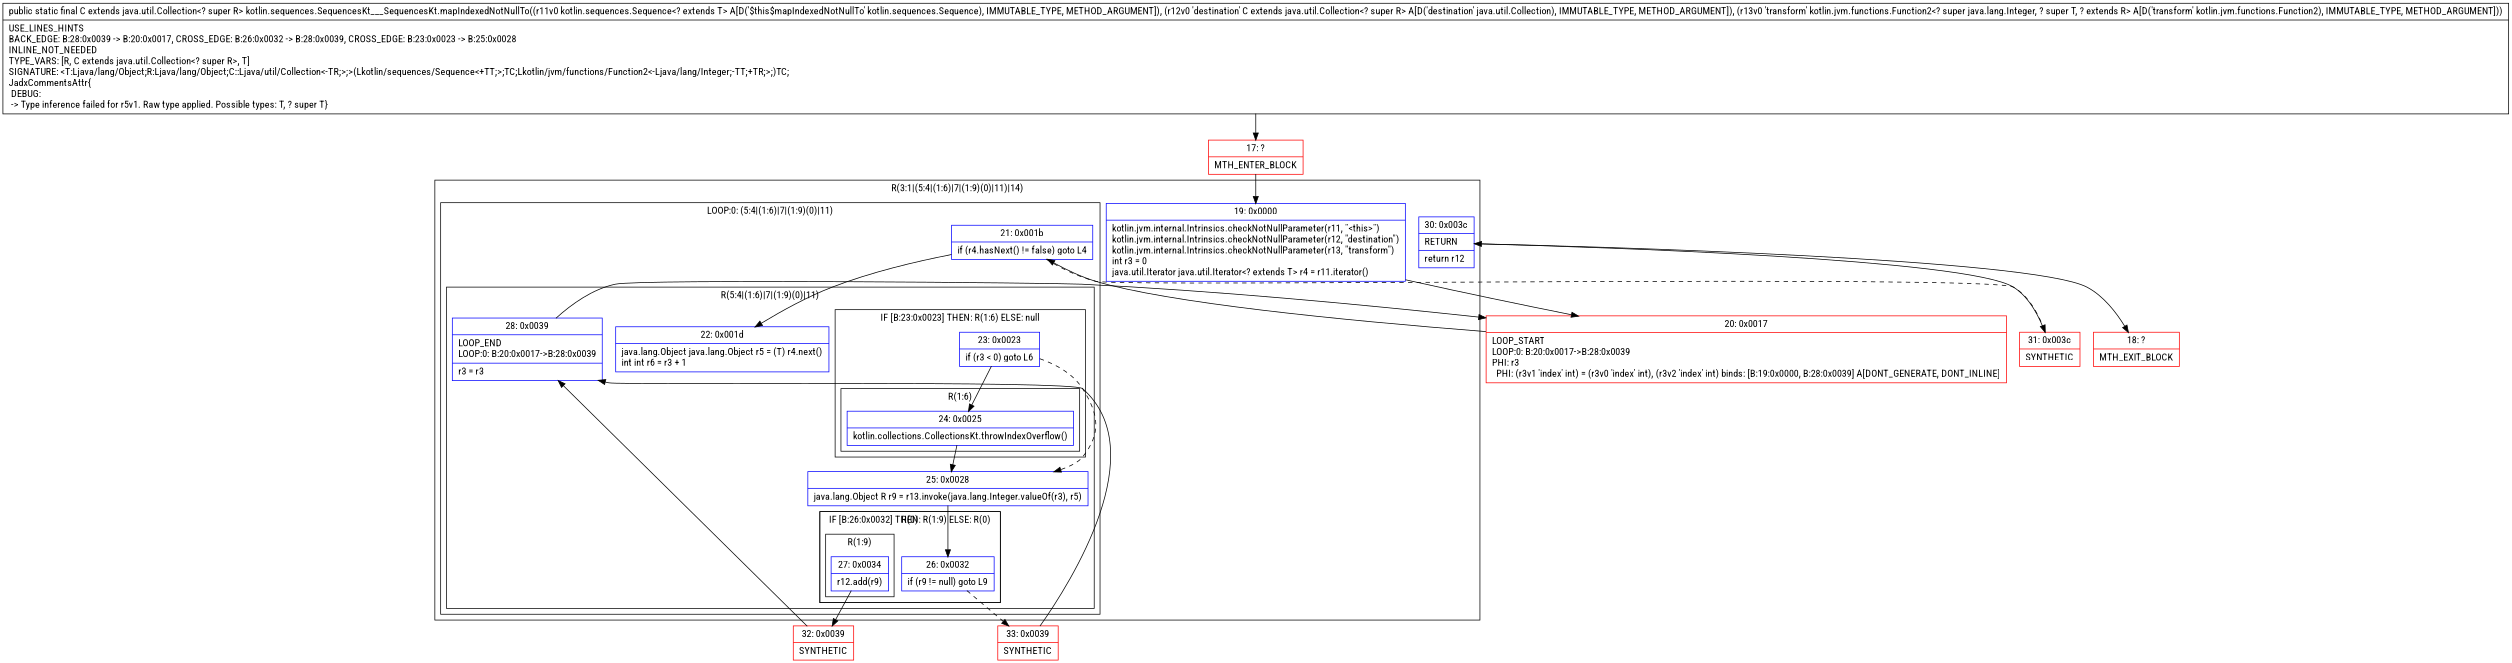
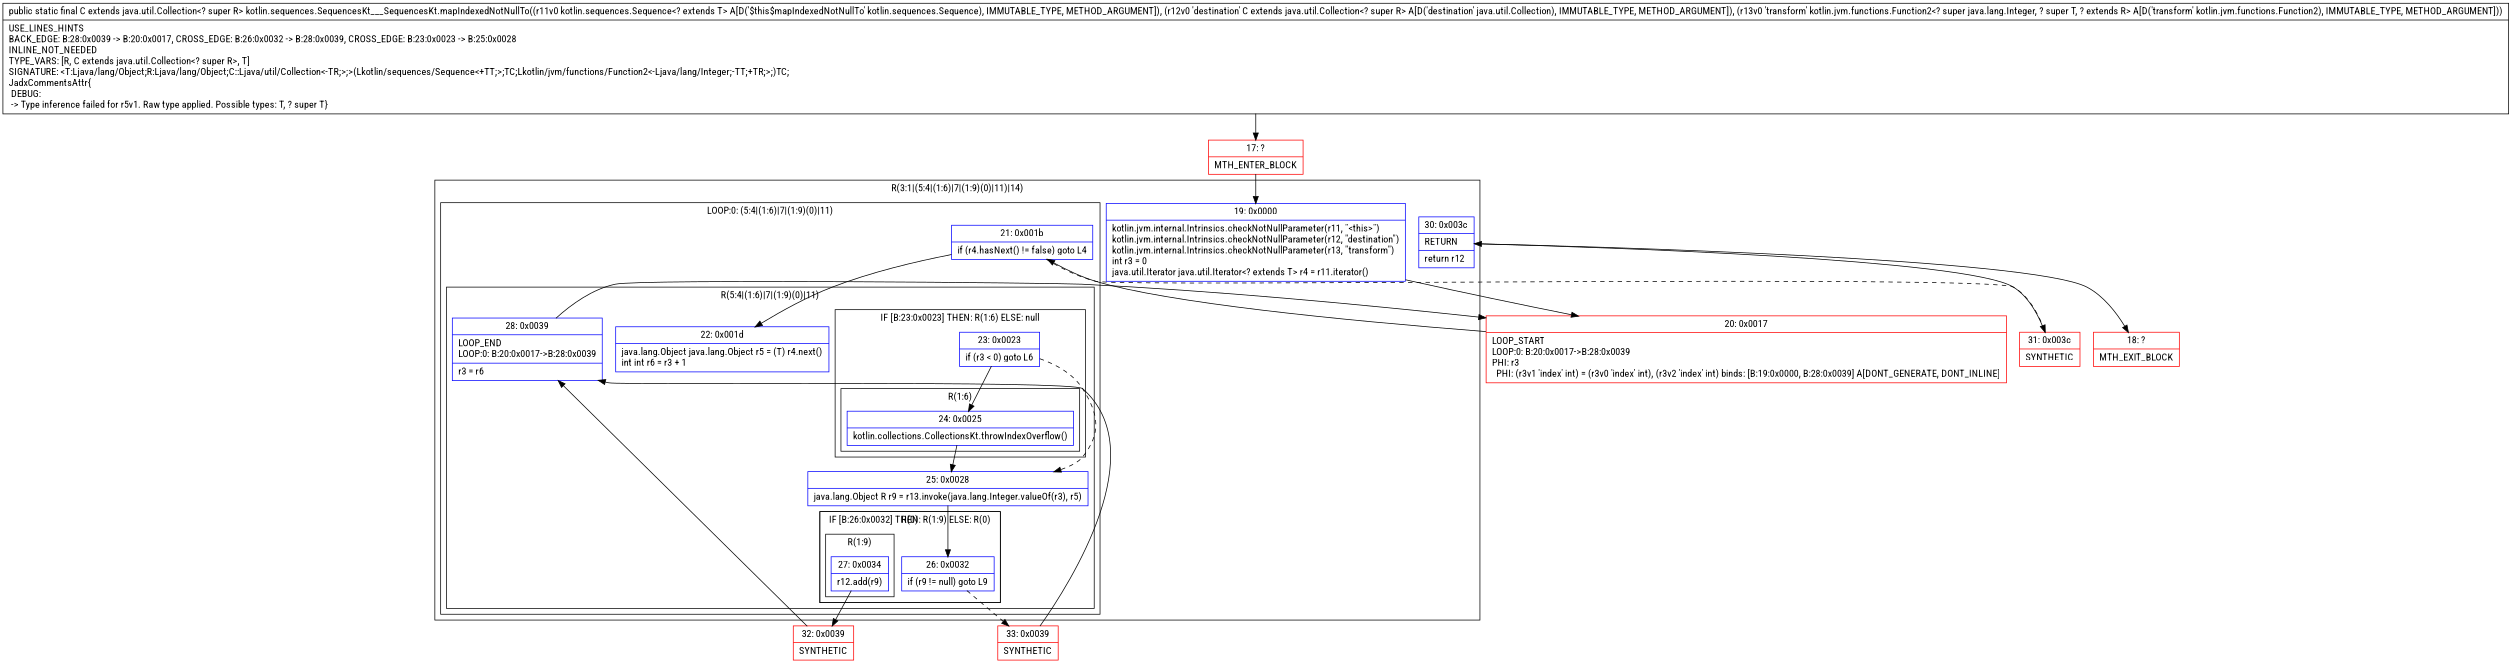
node "28: 0x0039": text "r3 = r3" -> "r3 = r6"
